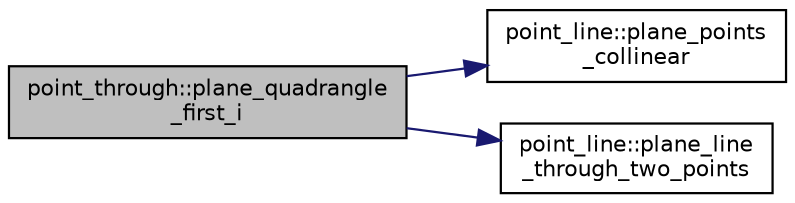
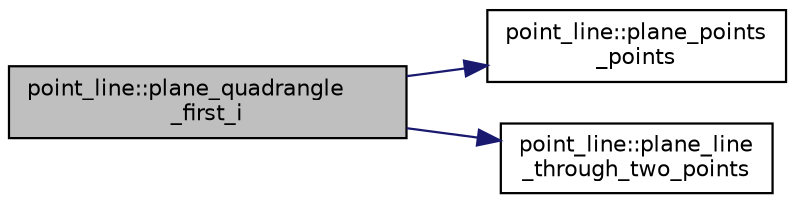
node "point_line::plane_points _collinear": label "point_line::plane_points _collinear" -> "point_line::plane_points _points"
node "point_through::plane_quadrangle _first_i": label "point_through::plane_quadrangle _first_i" -> "point_line::plane_quadrangle _first_i"
